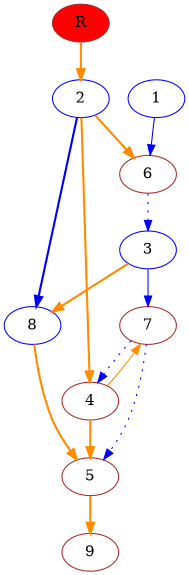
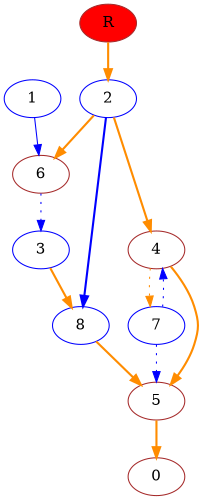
edge "3" -> "7": removed
node "7": color brown -> blue
edge "4" -> "7": style solid -> dotted
node "9": label "9" -> "0"
